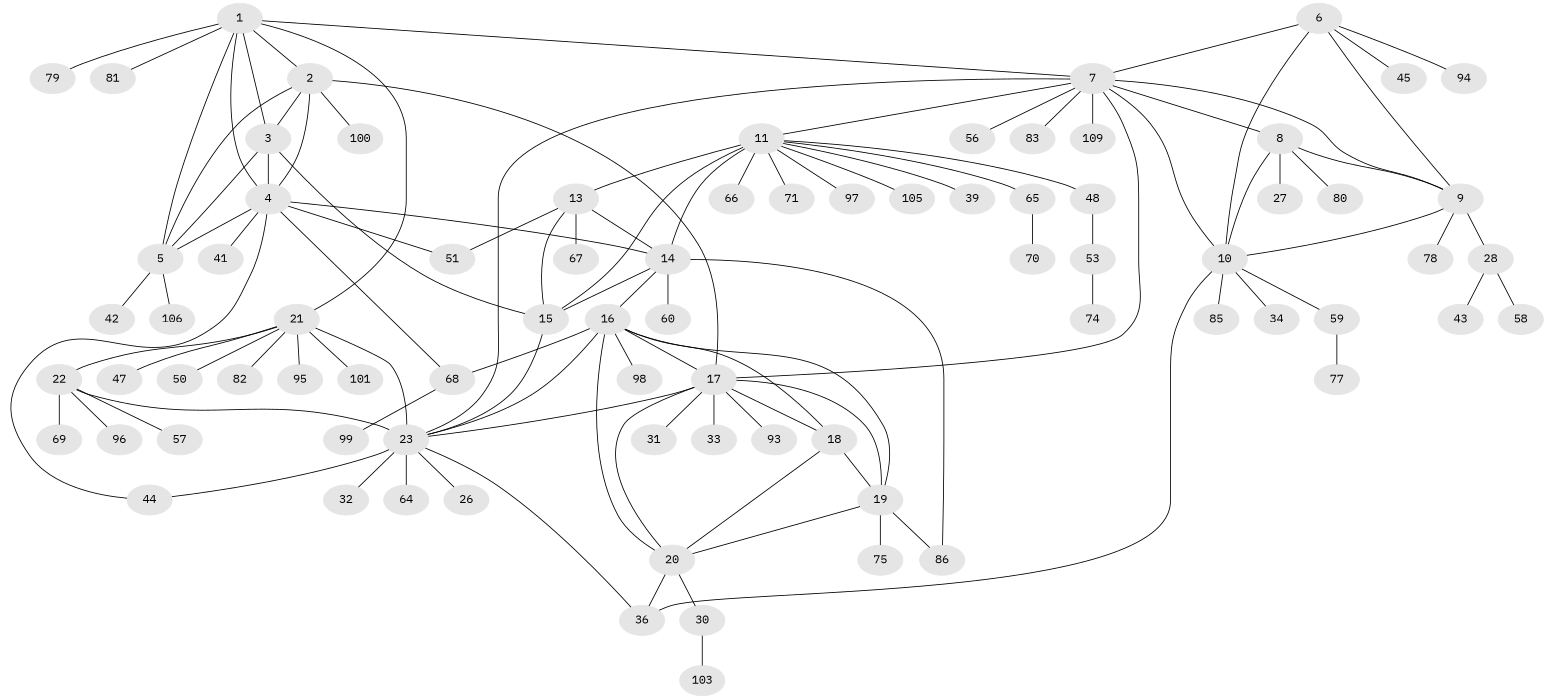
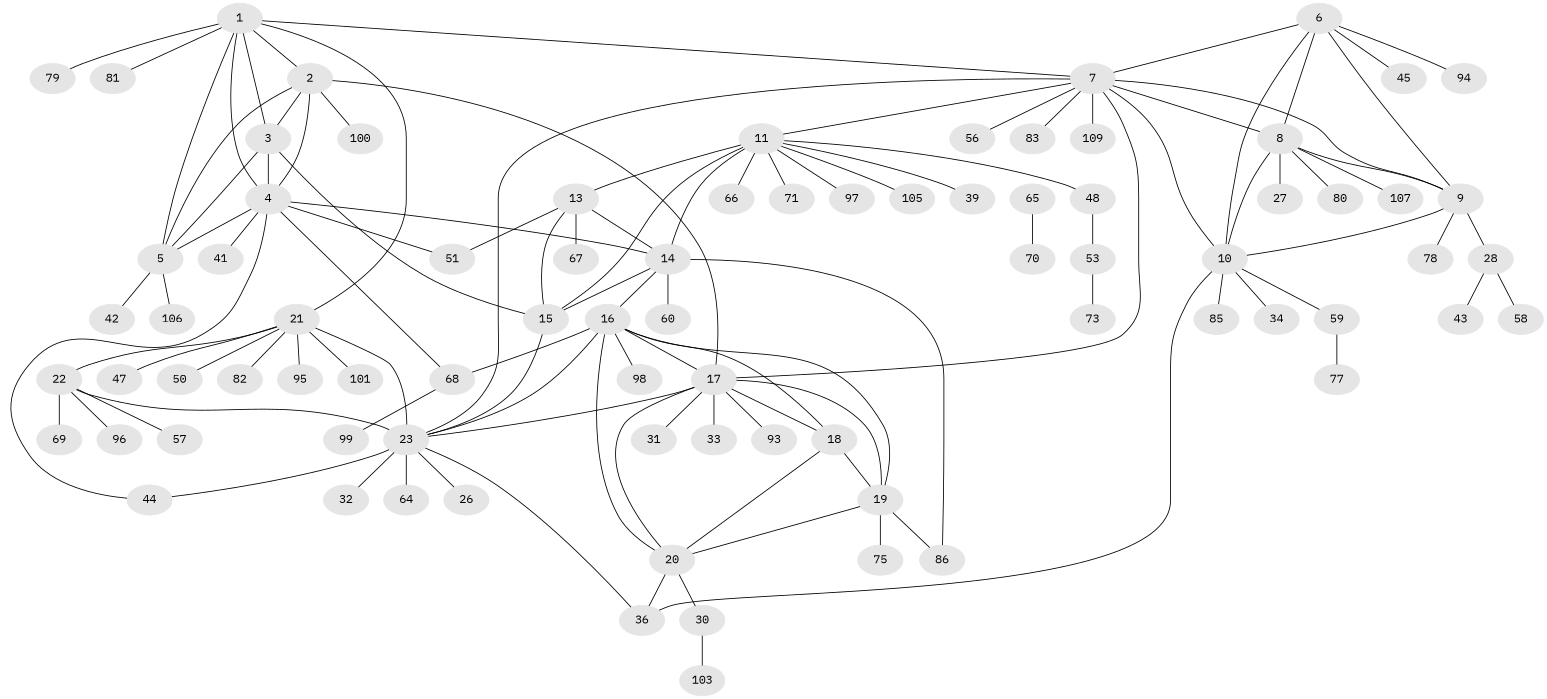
edge "6" -- "8": added
edge "11" -- "65": removed
node "107": added
node "74": label "74" -> "73"
